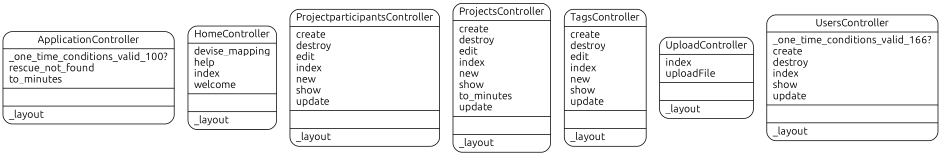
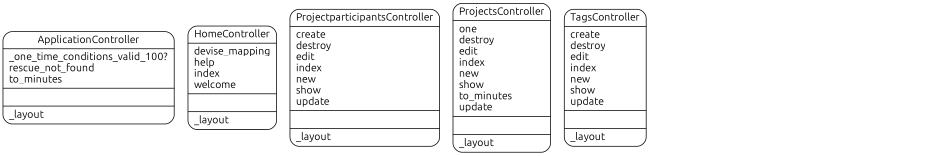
node "ProjectsController": text "create" -> "one"
node "UploadController": removed
node "UsersController": removed
